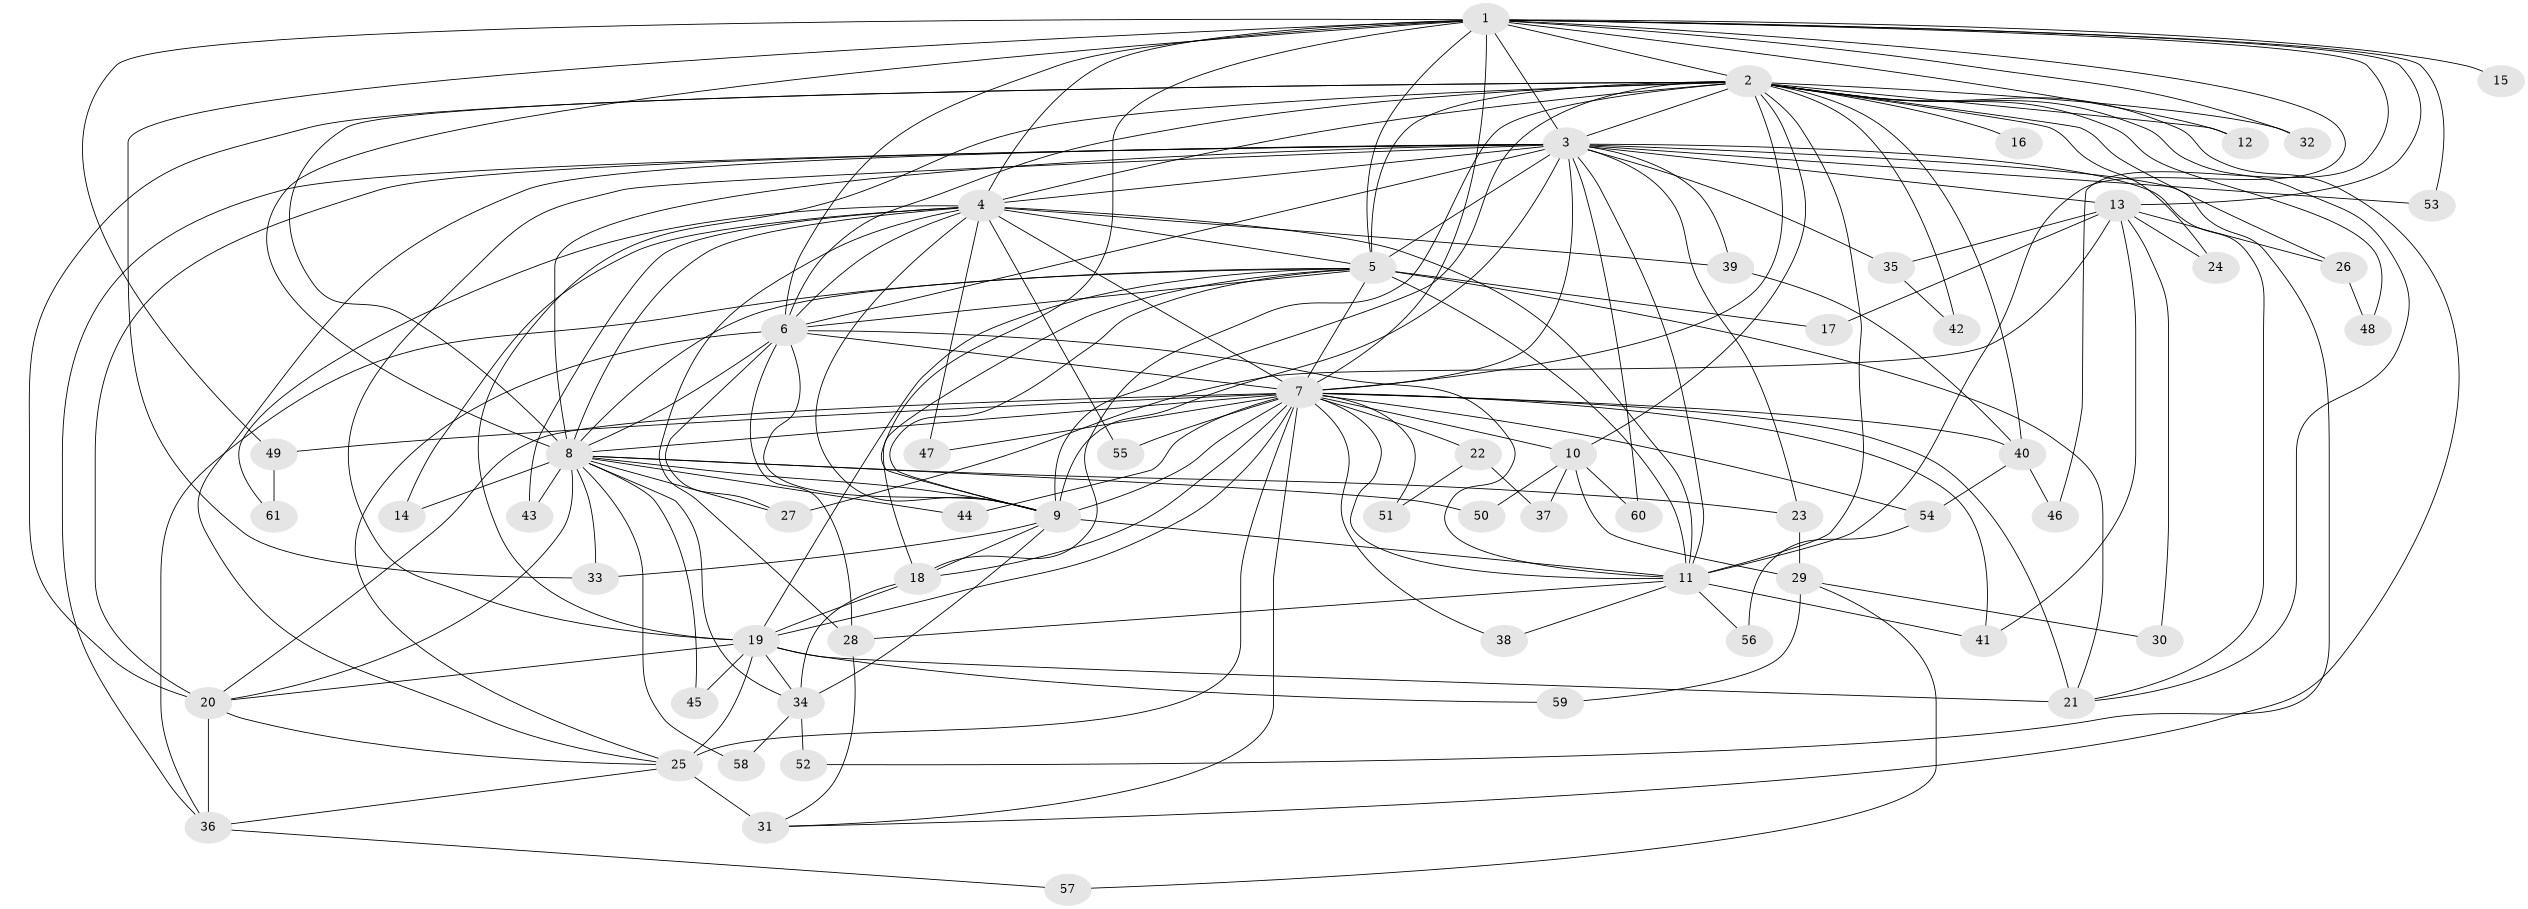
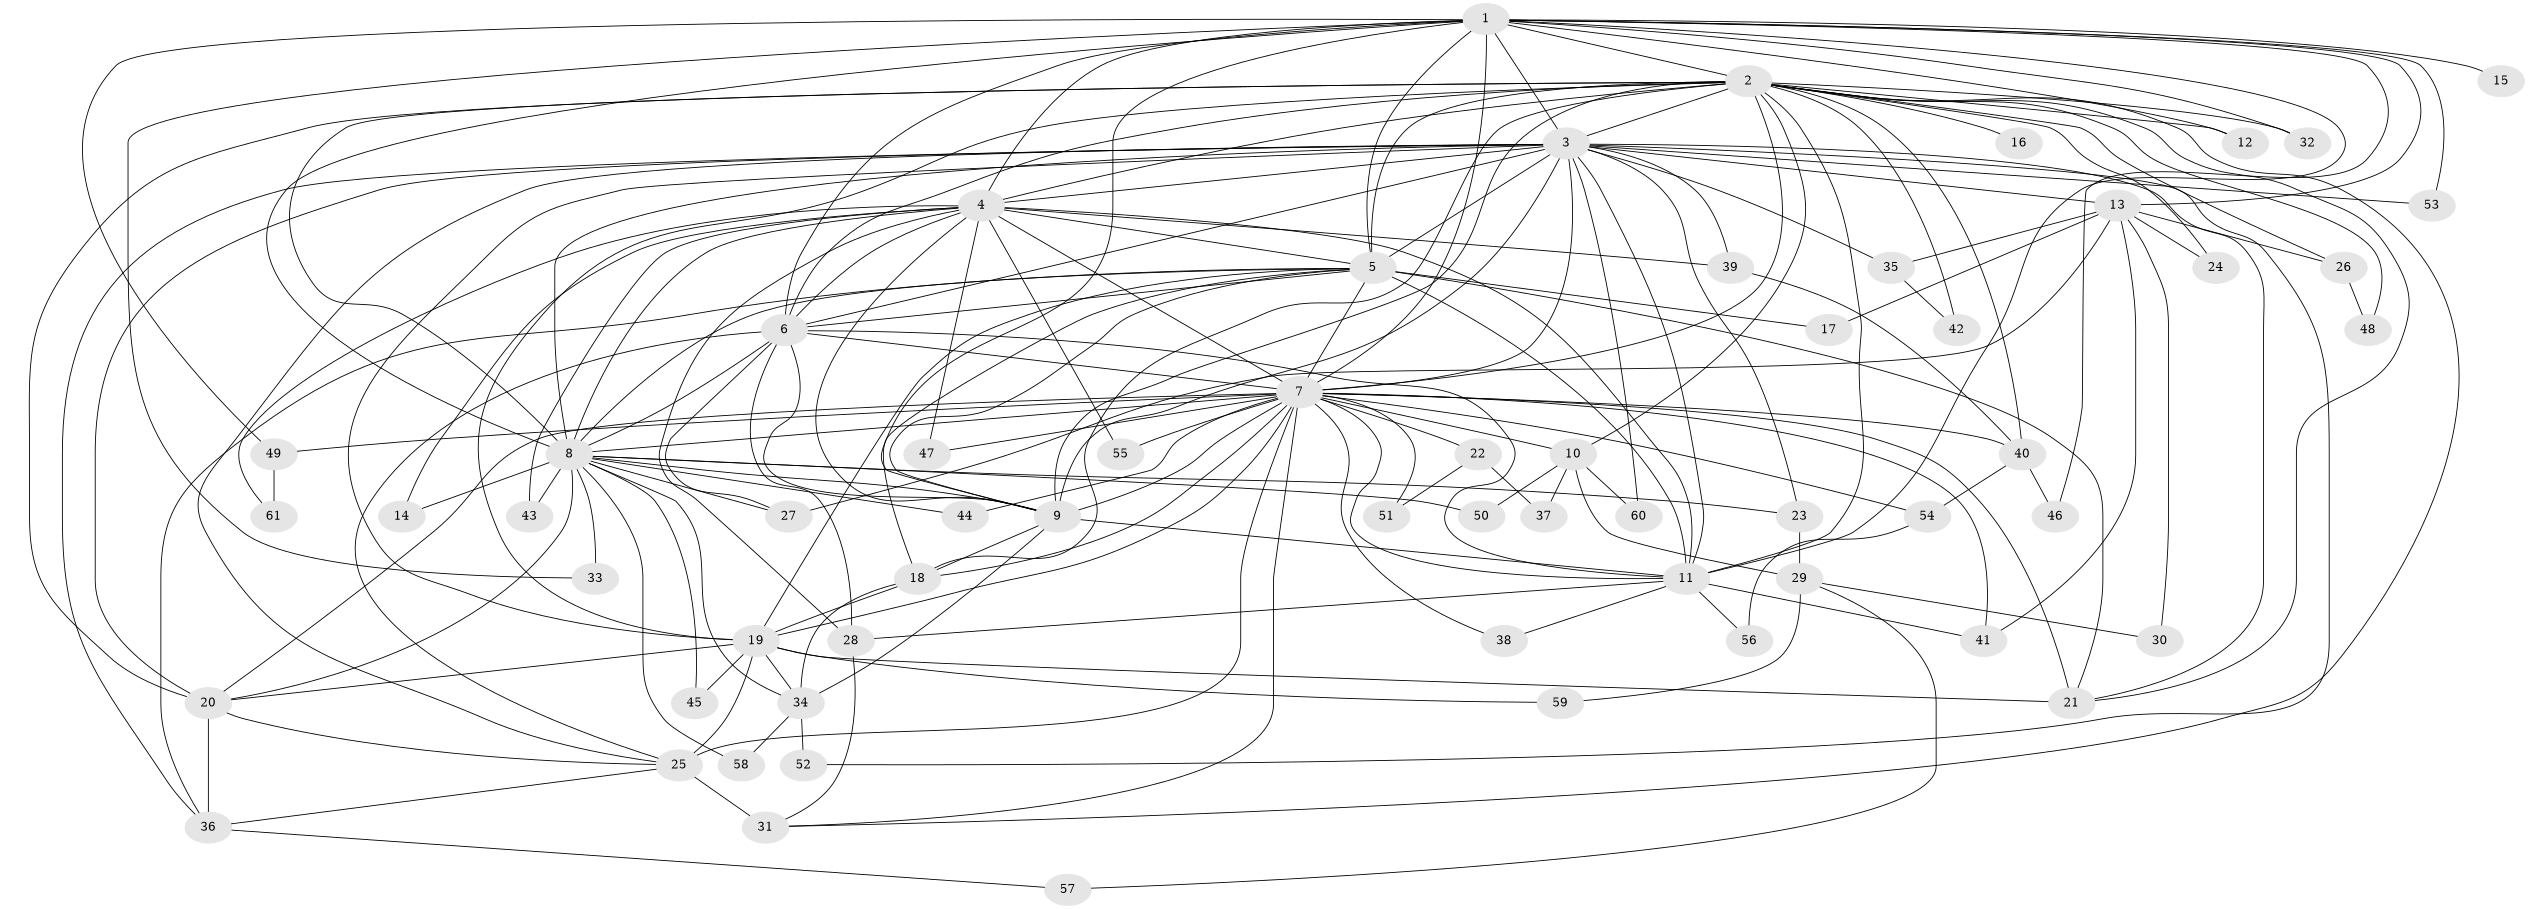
edge "9" -- "33": removed
